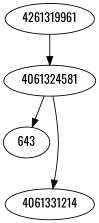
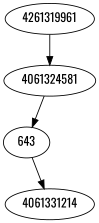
edge "4061324581" -> "4061331214": now "643" -> "4061331214"
